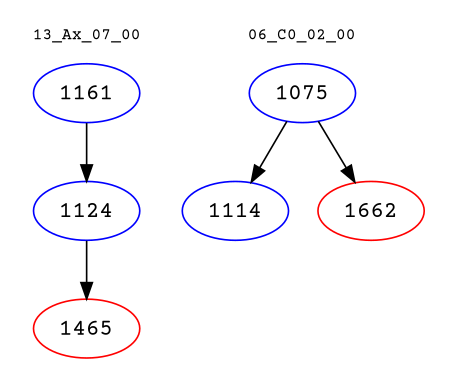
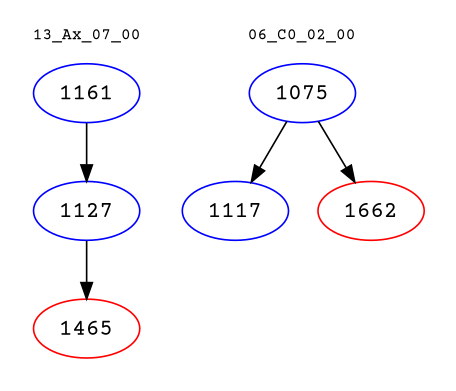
node "1124": label "1124" -> "1127"
node "1114": label "1114" -> "1117"
